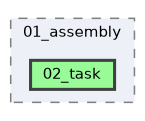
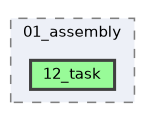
node "02_task": label "02_task" -> "12_task"
